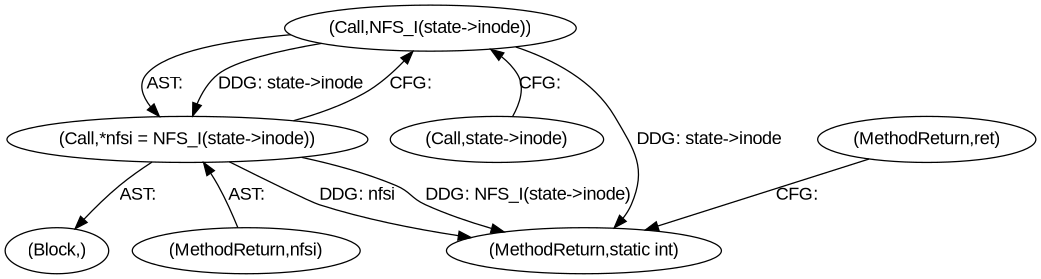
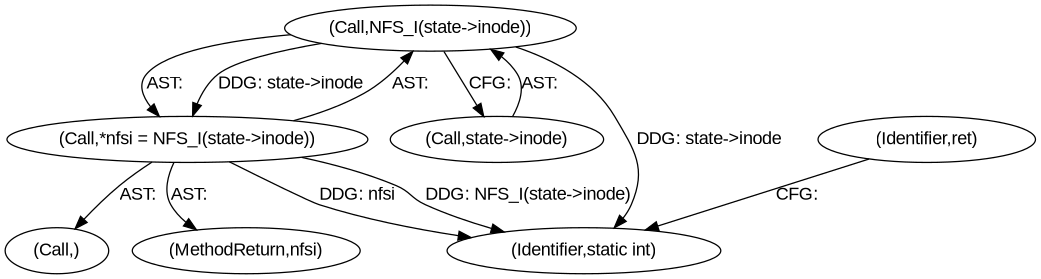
edge "(Call,NFS_I(state->inode))" -> "(Call,state->inode)": added, label "CFG:"
edge "(Call,*nfsi = NFS_I(state->inode))" -> "(Call,NFS_I(state->inode))": label "CFG: " -> "AST: "
edge "(Call,state->inode)" -> "(Call,NFS_I(state->inode))": label "CFG: " -> "AST: "
node "(MethodReturn,ret)": label "(MethodReturn,ret)" -> "(Identifier,ret)"
edge "(MethodReturn,nfsi)" -> "(Call,*nfsi = NFS_I(state->inode))": reversed
node "(Block,)": label "(Block,)" -> "(Call,)"
node "(MethodReturn,static int)": label "(MethodReturn,static int)" -> "(Identifier,static int)"
